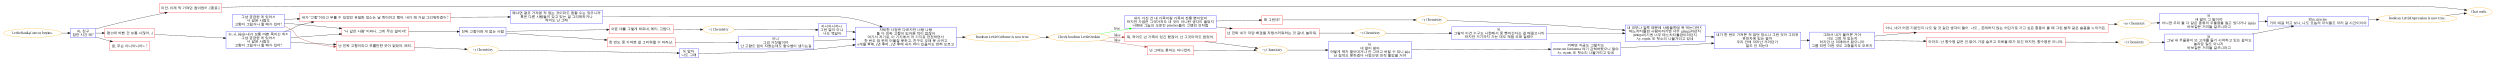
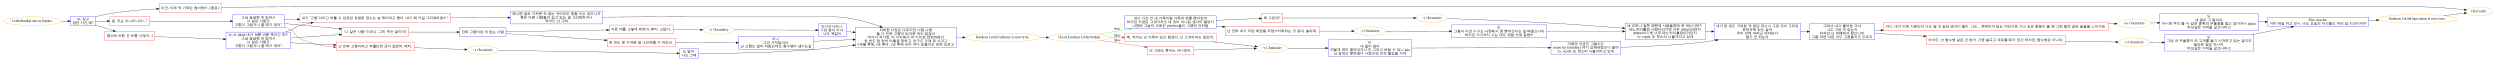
edge "응, 무슨 아니아니아니?" -> "그냥 궁금한 게 있어서 너 같은 사람도 고향이 그립거나 할 때가 있어?": added
